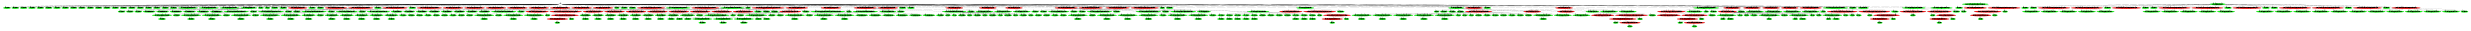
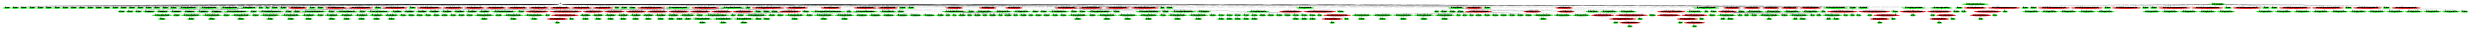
node "HGYuZ: luleshSeq_checkNonPosElem_SyaMgXmOOY": label "HGYuZ: luleshSeq_checkNonPosElem_SyaMgXmOOY" -> "Call: luleshSeq_checkNonPosElem_SyaMgXmOOY"
node "Call: CalcElemNodeNormals": label "Call: CalcElemNodeNormals" -> "Call: CalcMonotonicQForElems"
node "Call: luleshSeq_CalcElemVelocityGradient": label "Call: luleshSeq_CalcElemVelocityGradient" -> "Call: lulesh_CalcElemVelocityGradient"
node "Call: luleshSeq_InitStressTermsForElems": label "Call: luleshSeq_InitStressTermsForElems" -> "Call: luleshSeq_CalcElemVolumeDerivative"
node "Call: luleshSeq_IntegrateStressForElems": label "Call: luleshSeq_IntegrateStressForElems" -> "Call: luleshSeq_CalcElemFBHourglassForce"
